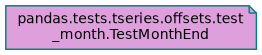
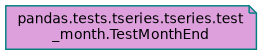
node "pandas.tests.tseries.offsets.test _month.TestMonthEnd": label "pandas.tests.tseries.offsets.test _month.TestMonthEnd" -> "pandas.tests.tseries.tseries.test _month.TestMonthEnd"
